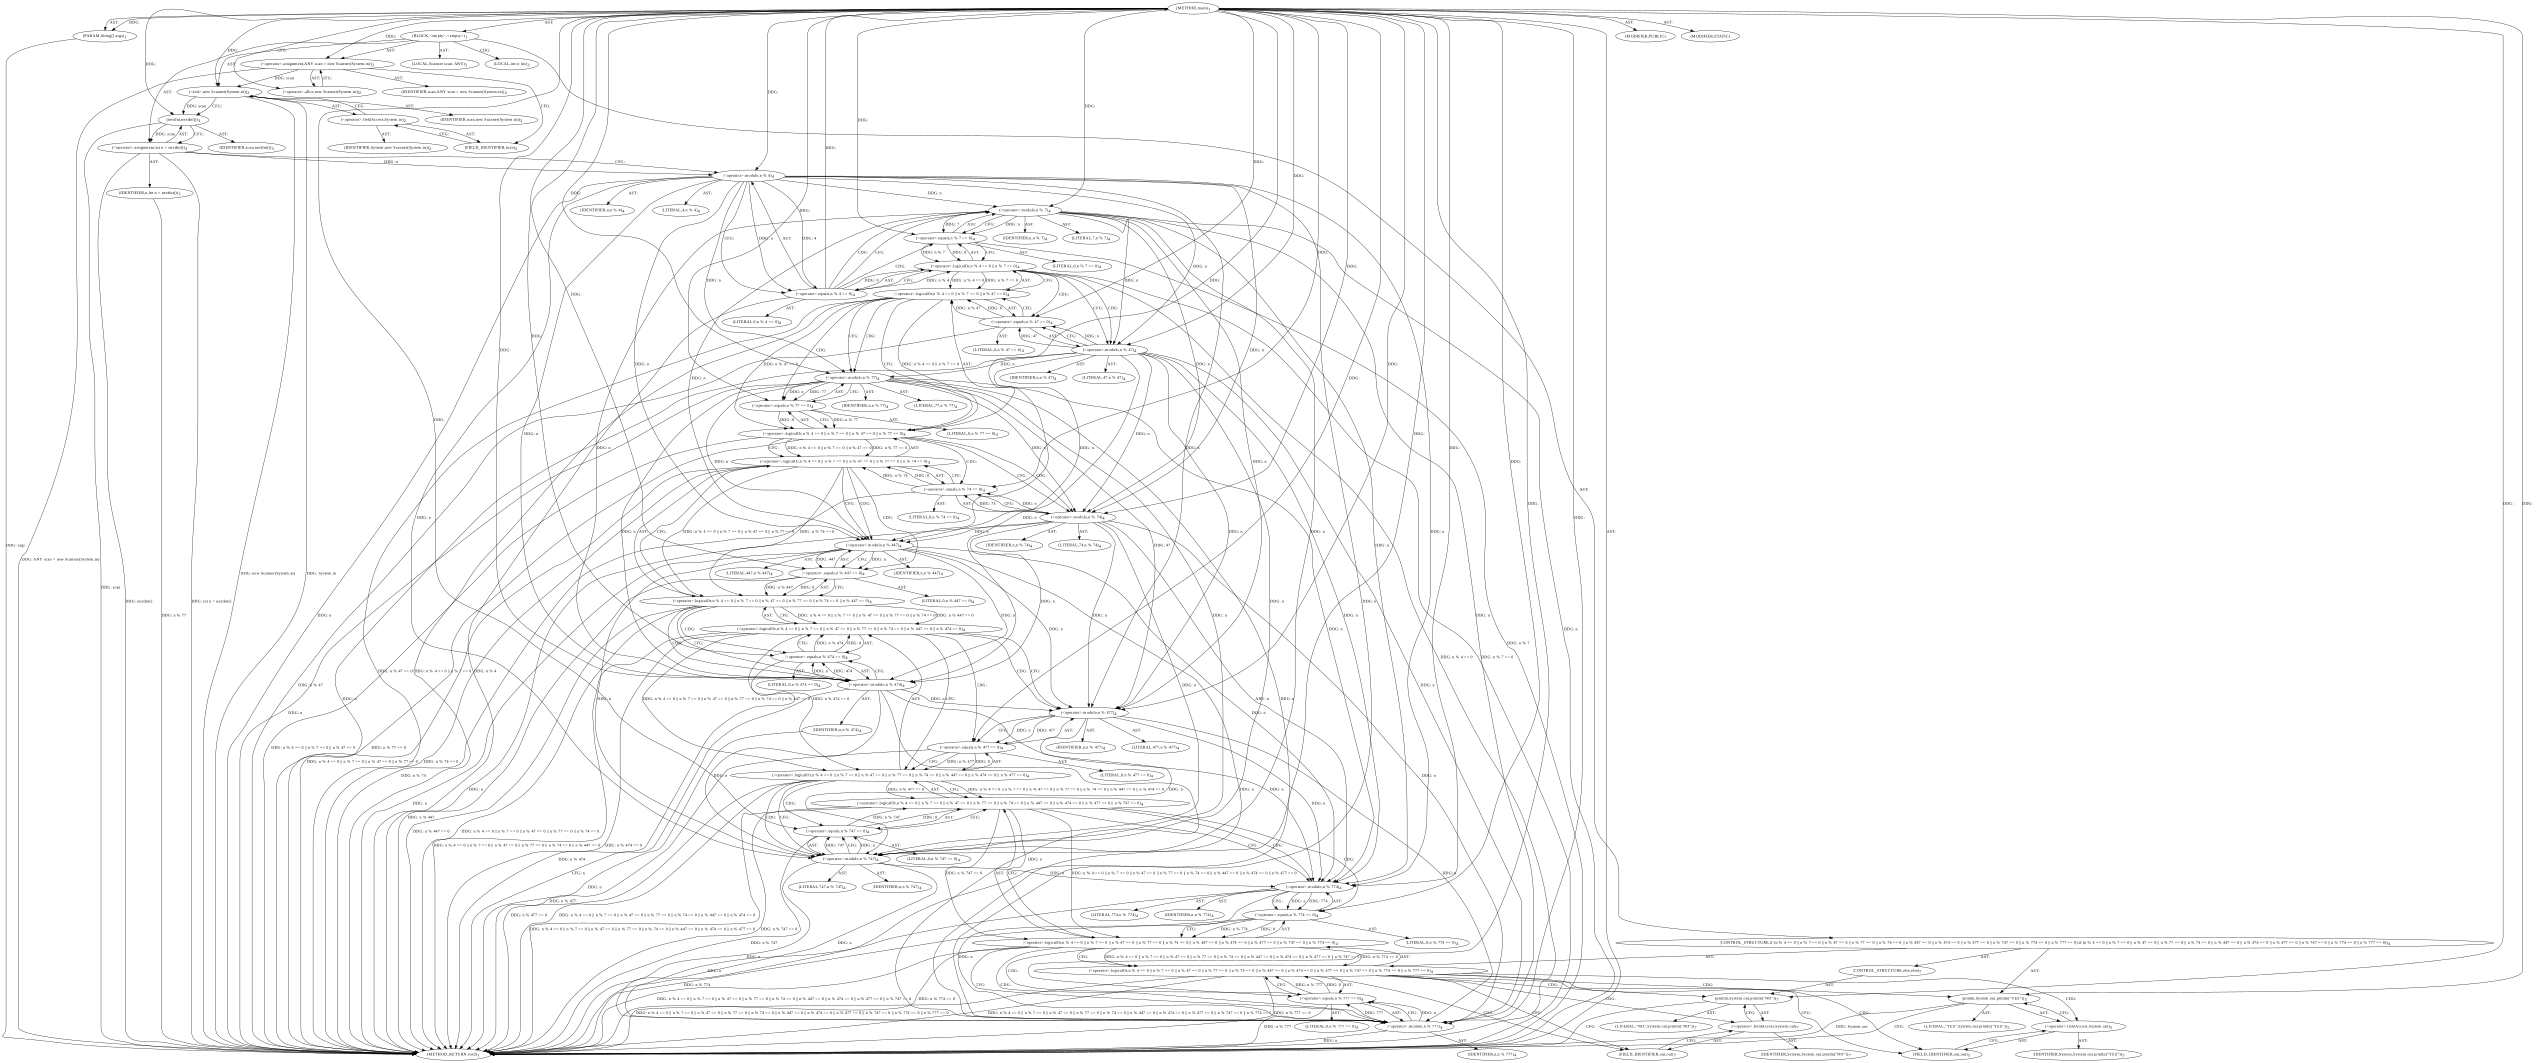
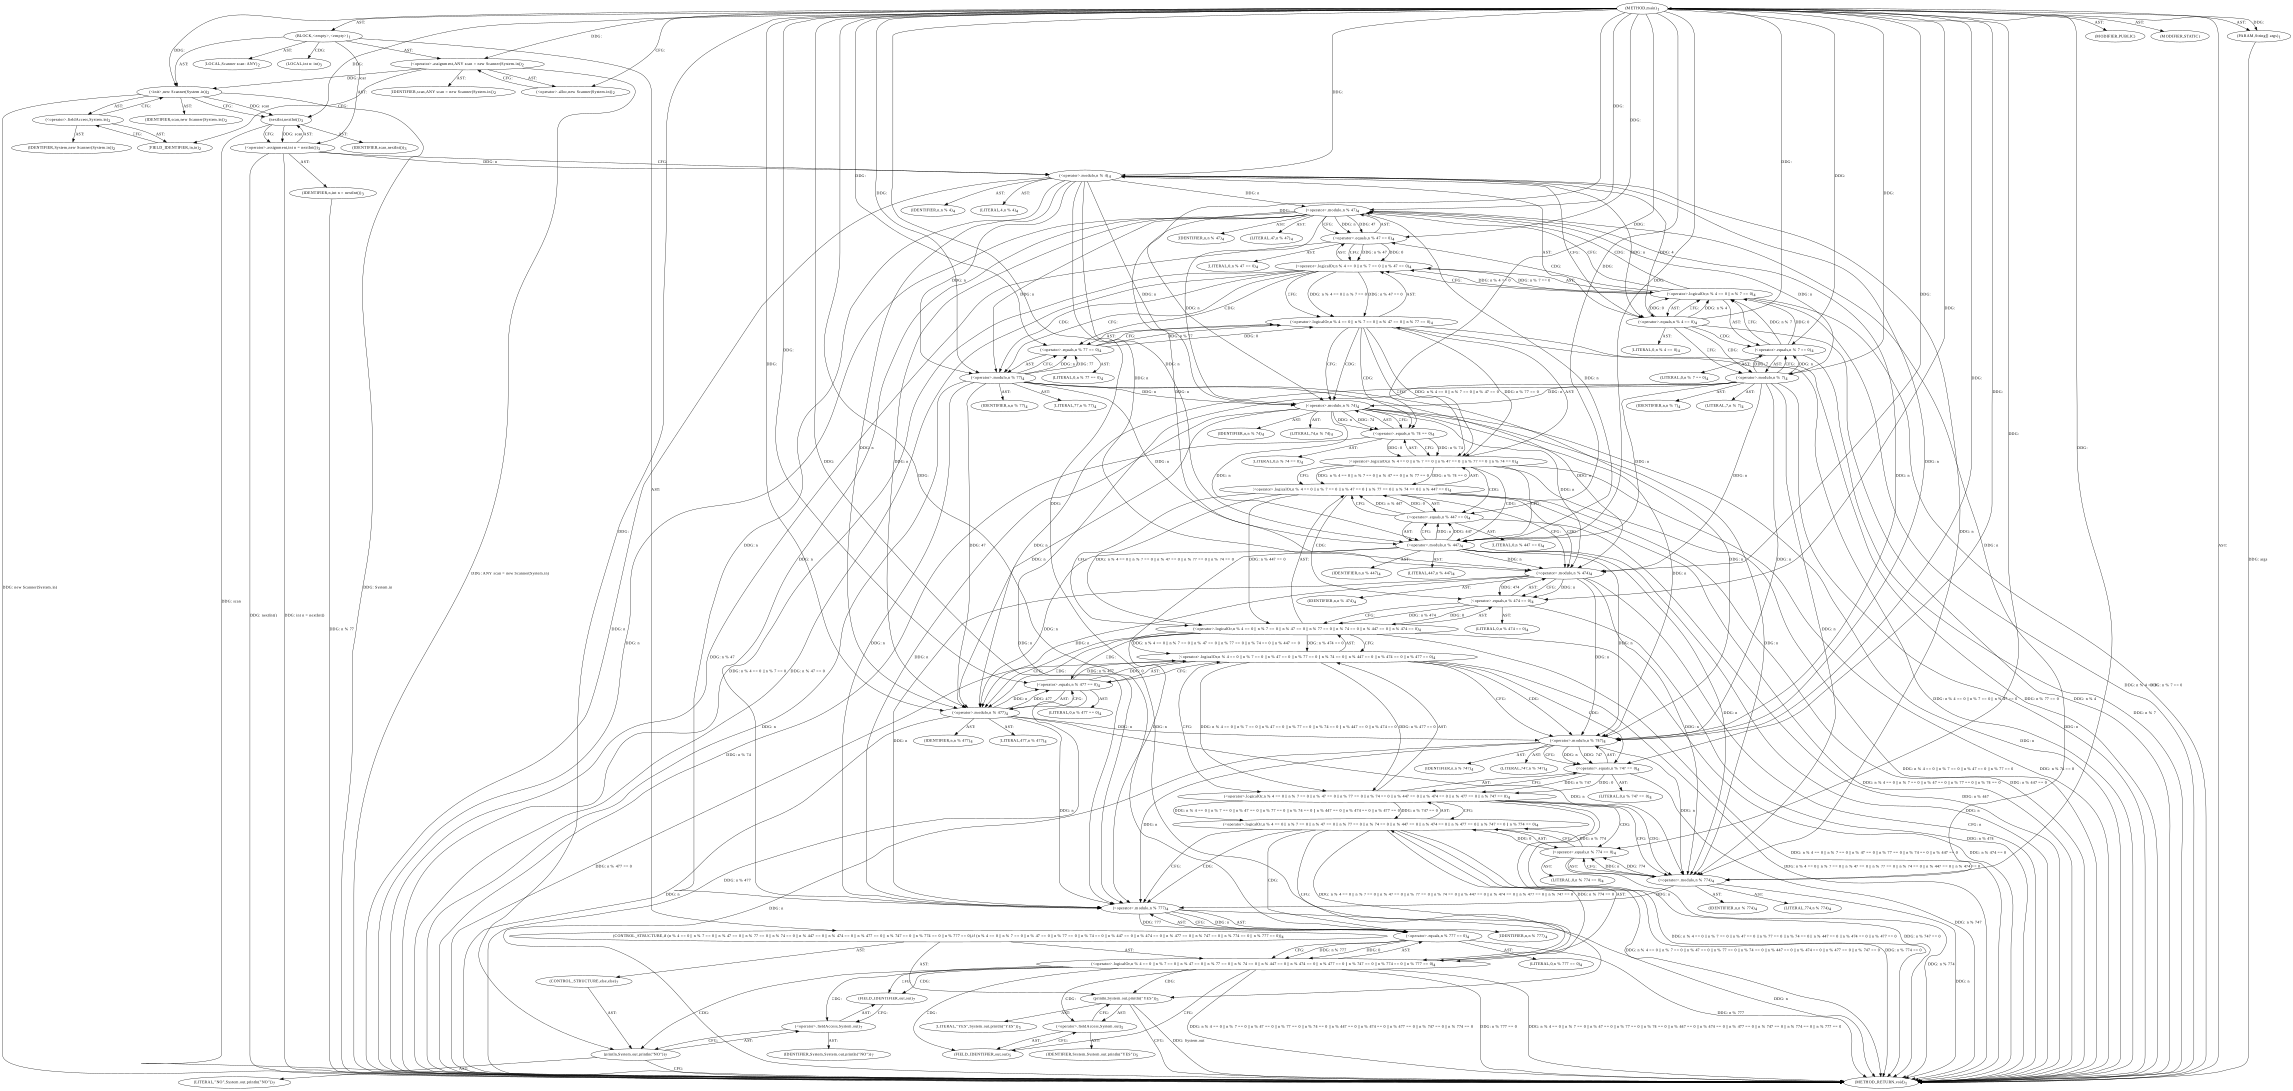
edge "(<operator>.modulo,n % 4)" -> "(<operator>.modulo,n % 7)": removed, label "DDG: n"
edge "(<operator>.modulo,n % 77)" -> "(<operator>.modulo,n % 774)": removed, label "DDG: n"
edge "(<operator>.modulo,n % 74)" -> "(<operator>.modulo,n % 774)": label "ANY: n" -> "DDG: n"
edge "(IDENTIFIER,n,n % 474)" -> "(METHOD_RETURN,void)": now "(<operator>.modulo,n % 477)" -> "(METHOD_RETURN,void)"
